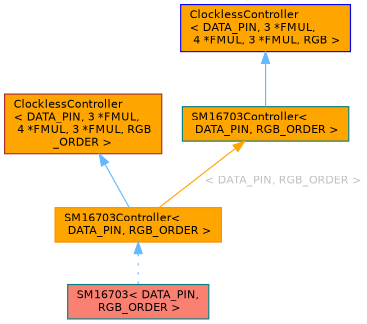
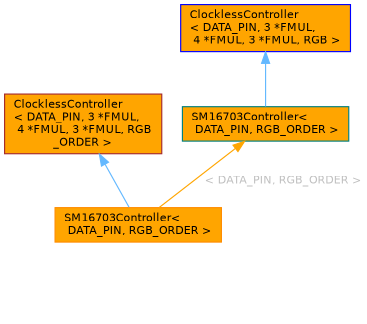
node "SM16703< DATA_PIN, RGB_ORDER >": removed
